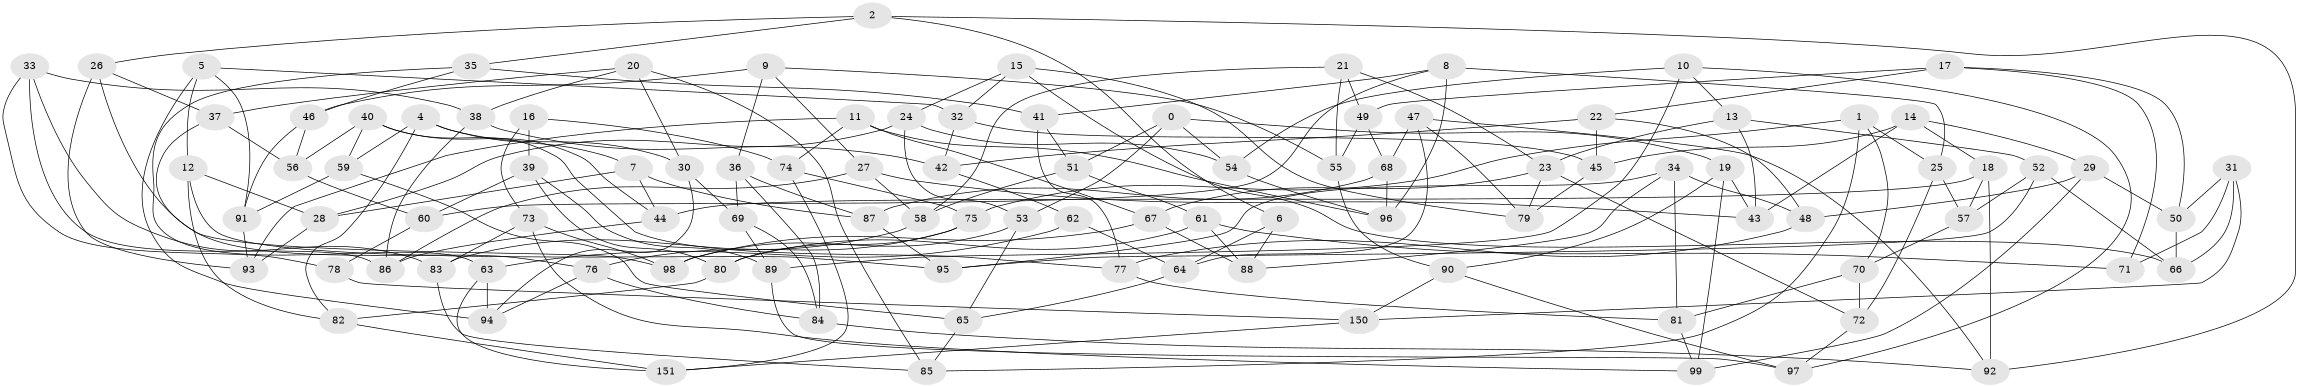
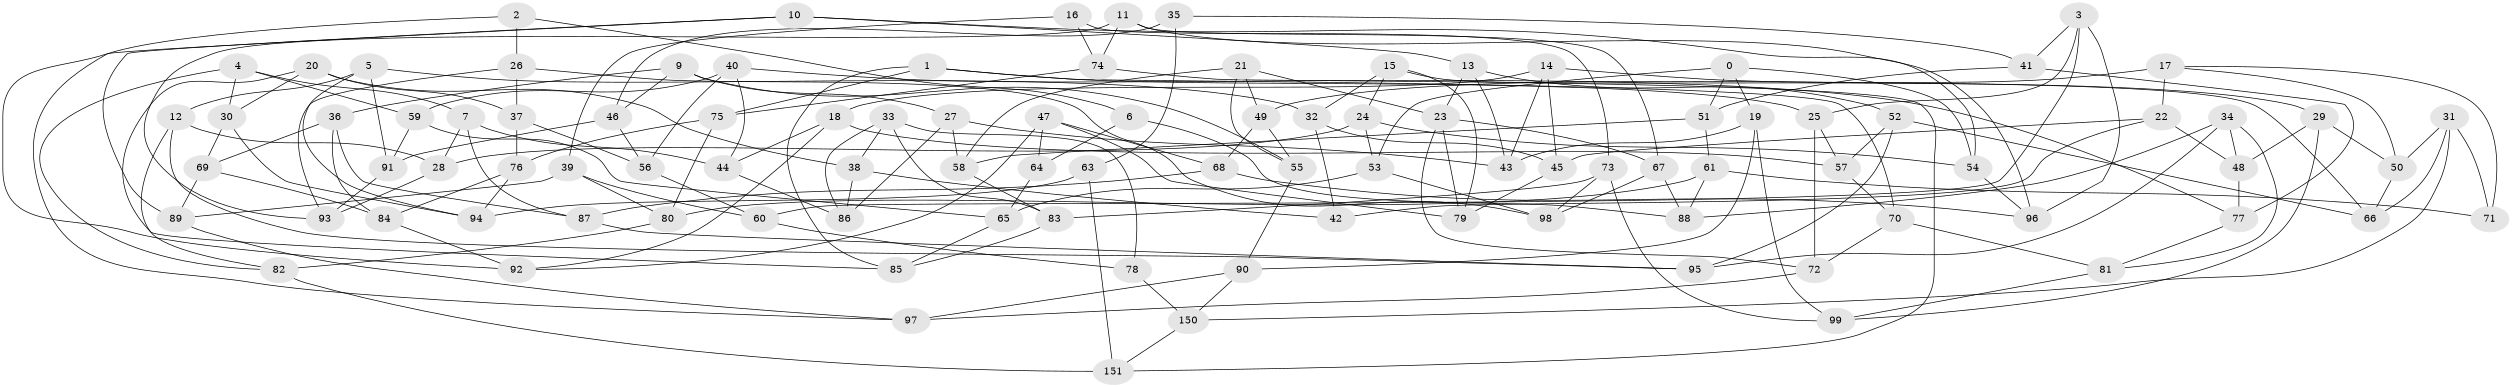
edge "2" -- "35": removed
node "8": label "8" -> "3"
node "62": removed
